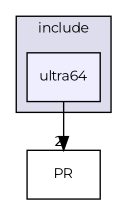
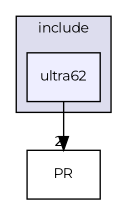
node "ultra64": label "ultra64" -> "ultra62"
